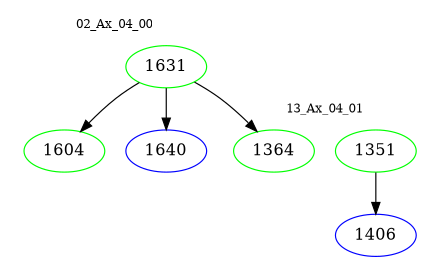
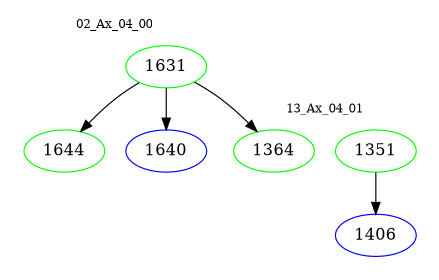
node "1604": label "1604" -> "1644"
